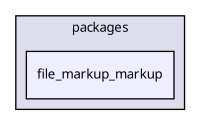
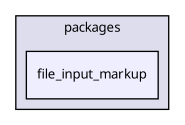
node "file_markup_markup": label "file_markup_markup" -> "file_input_markup"
